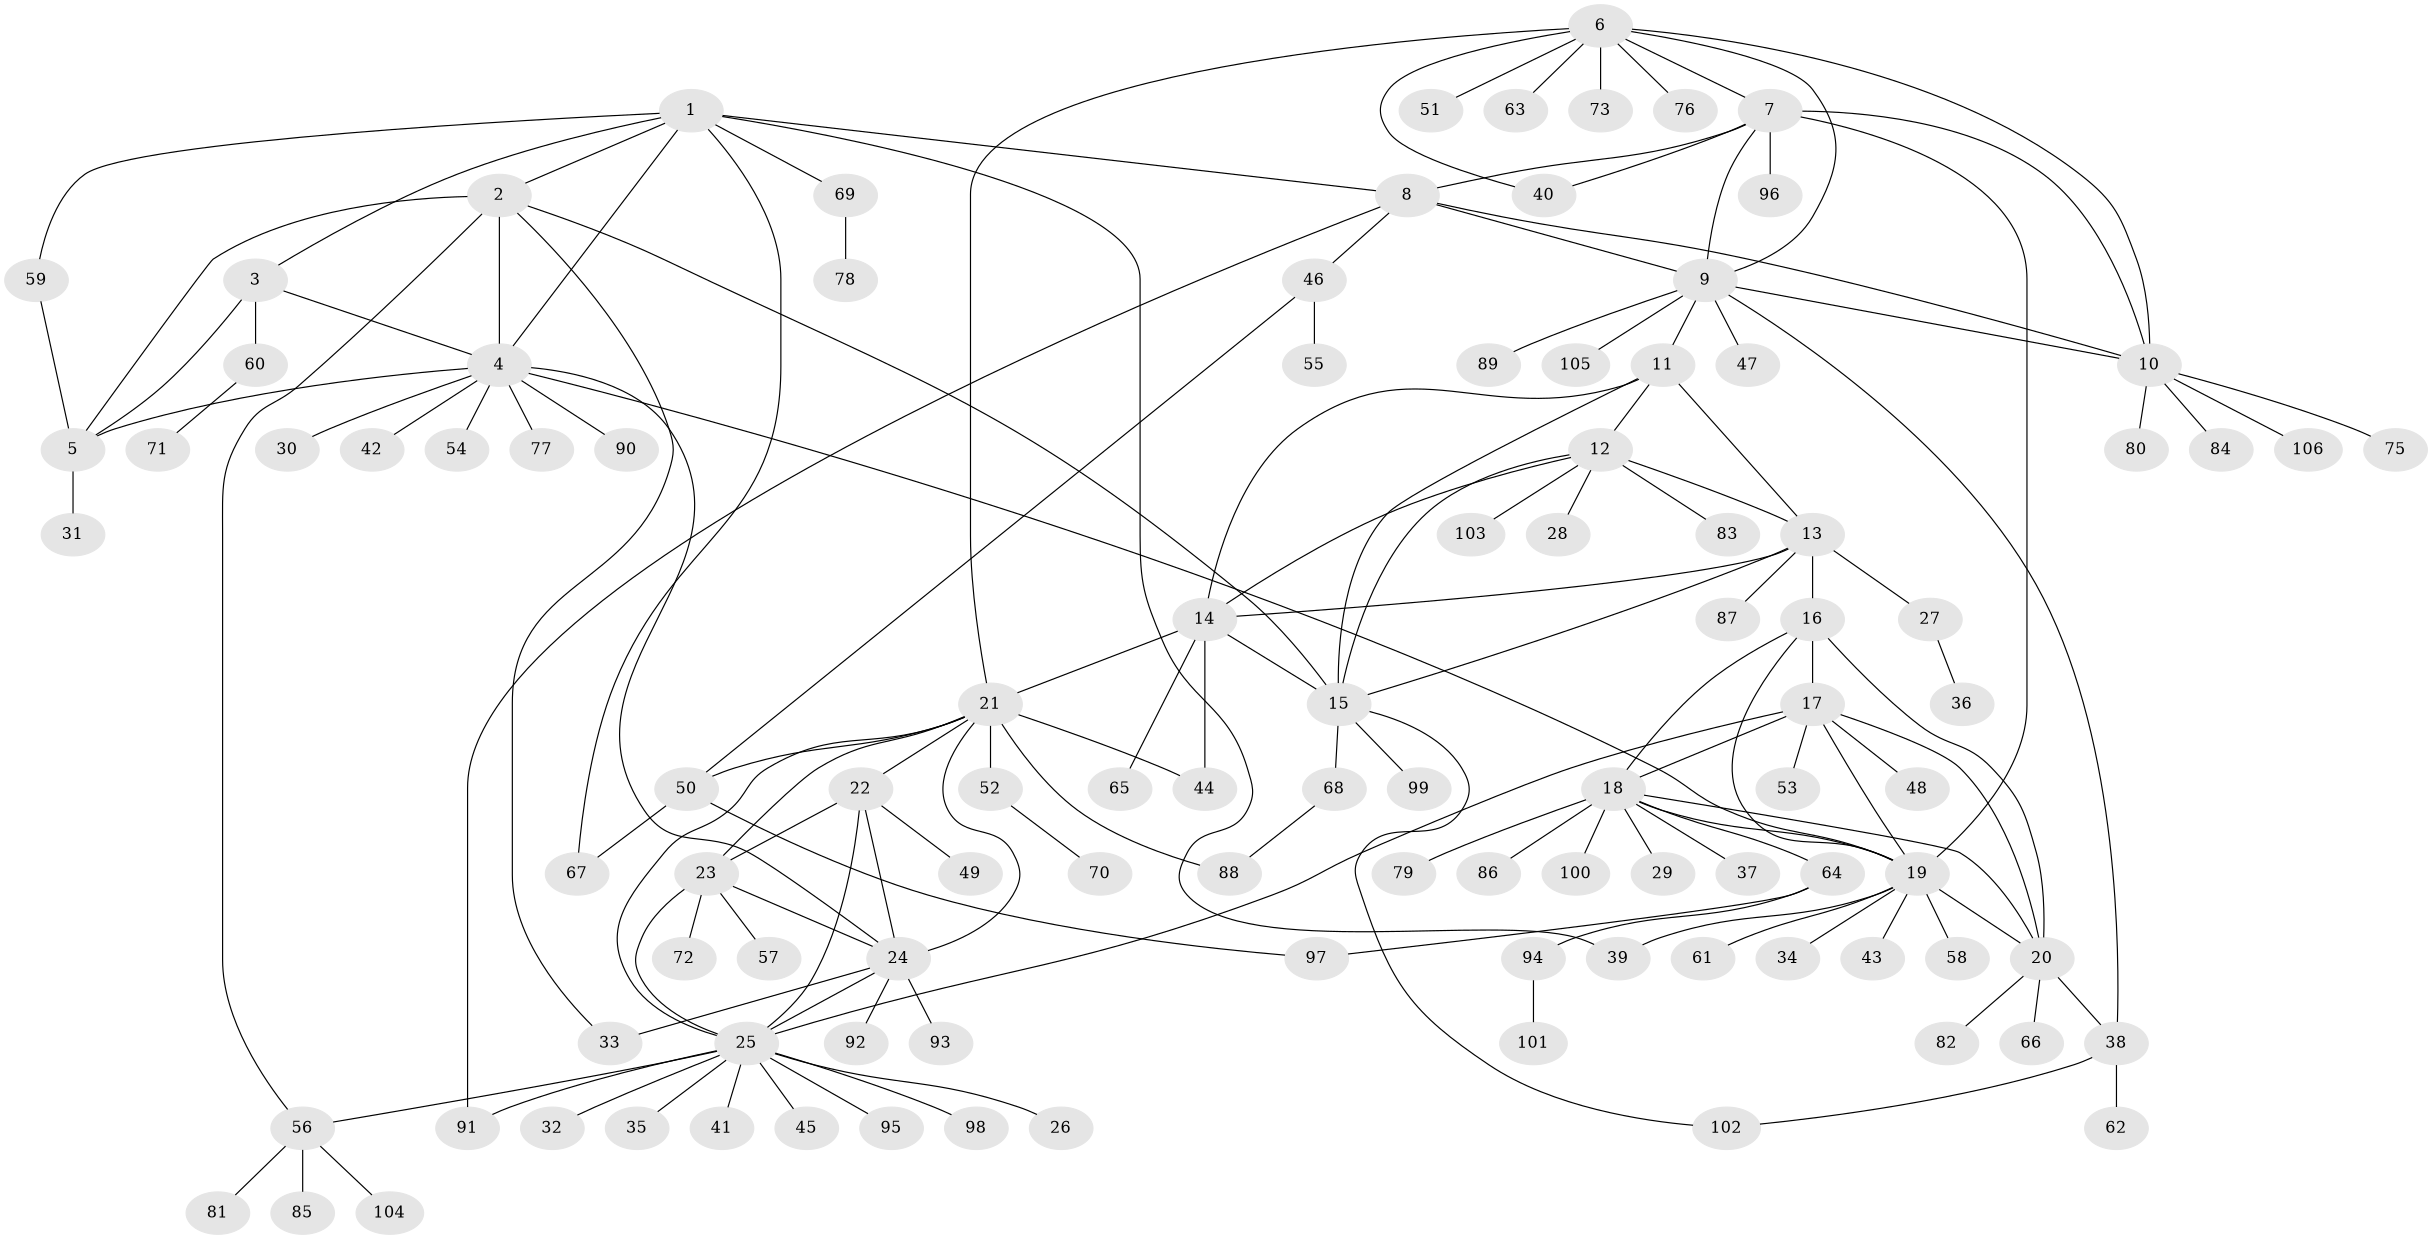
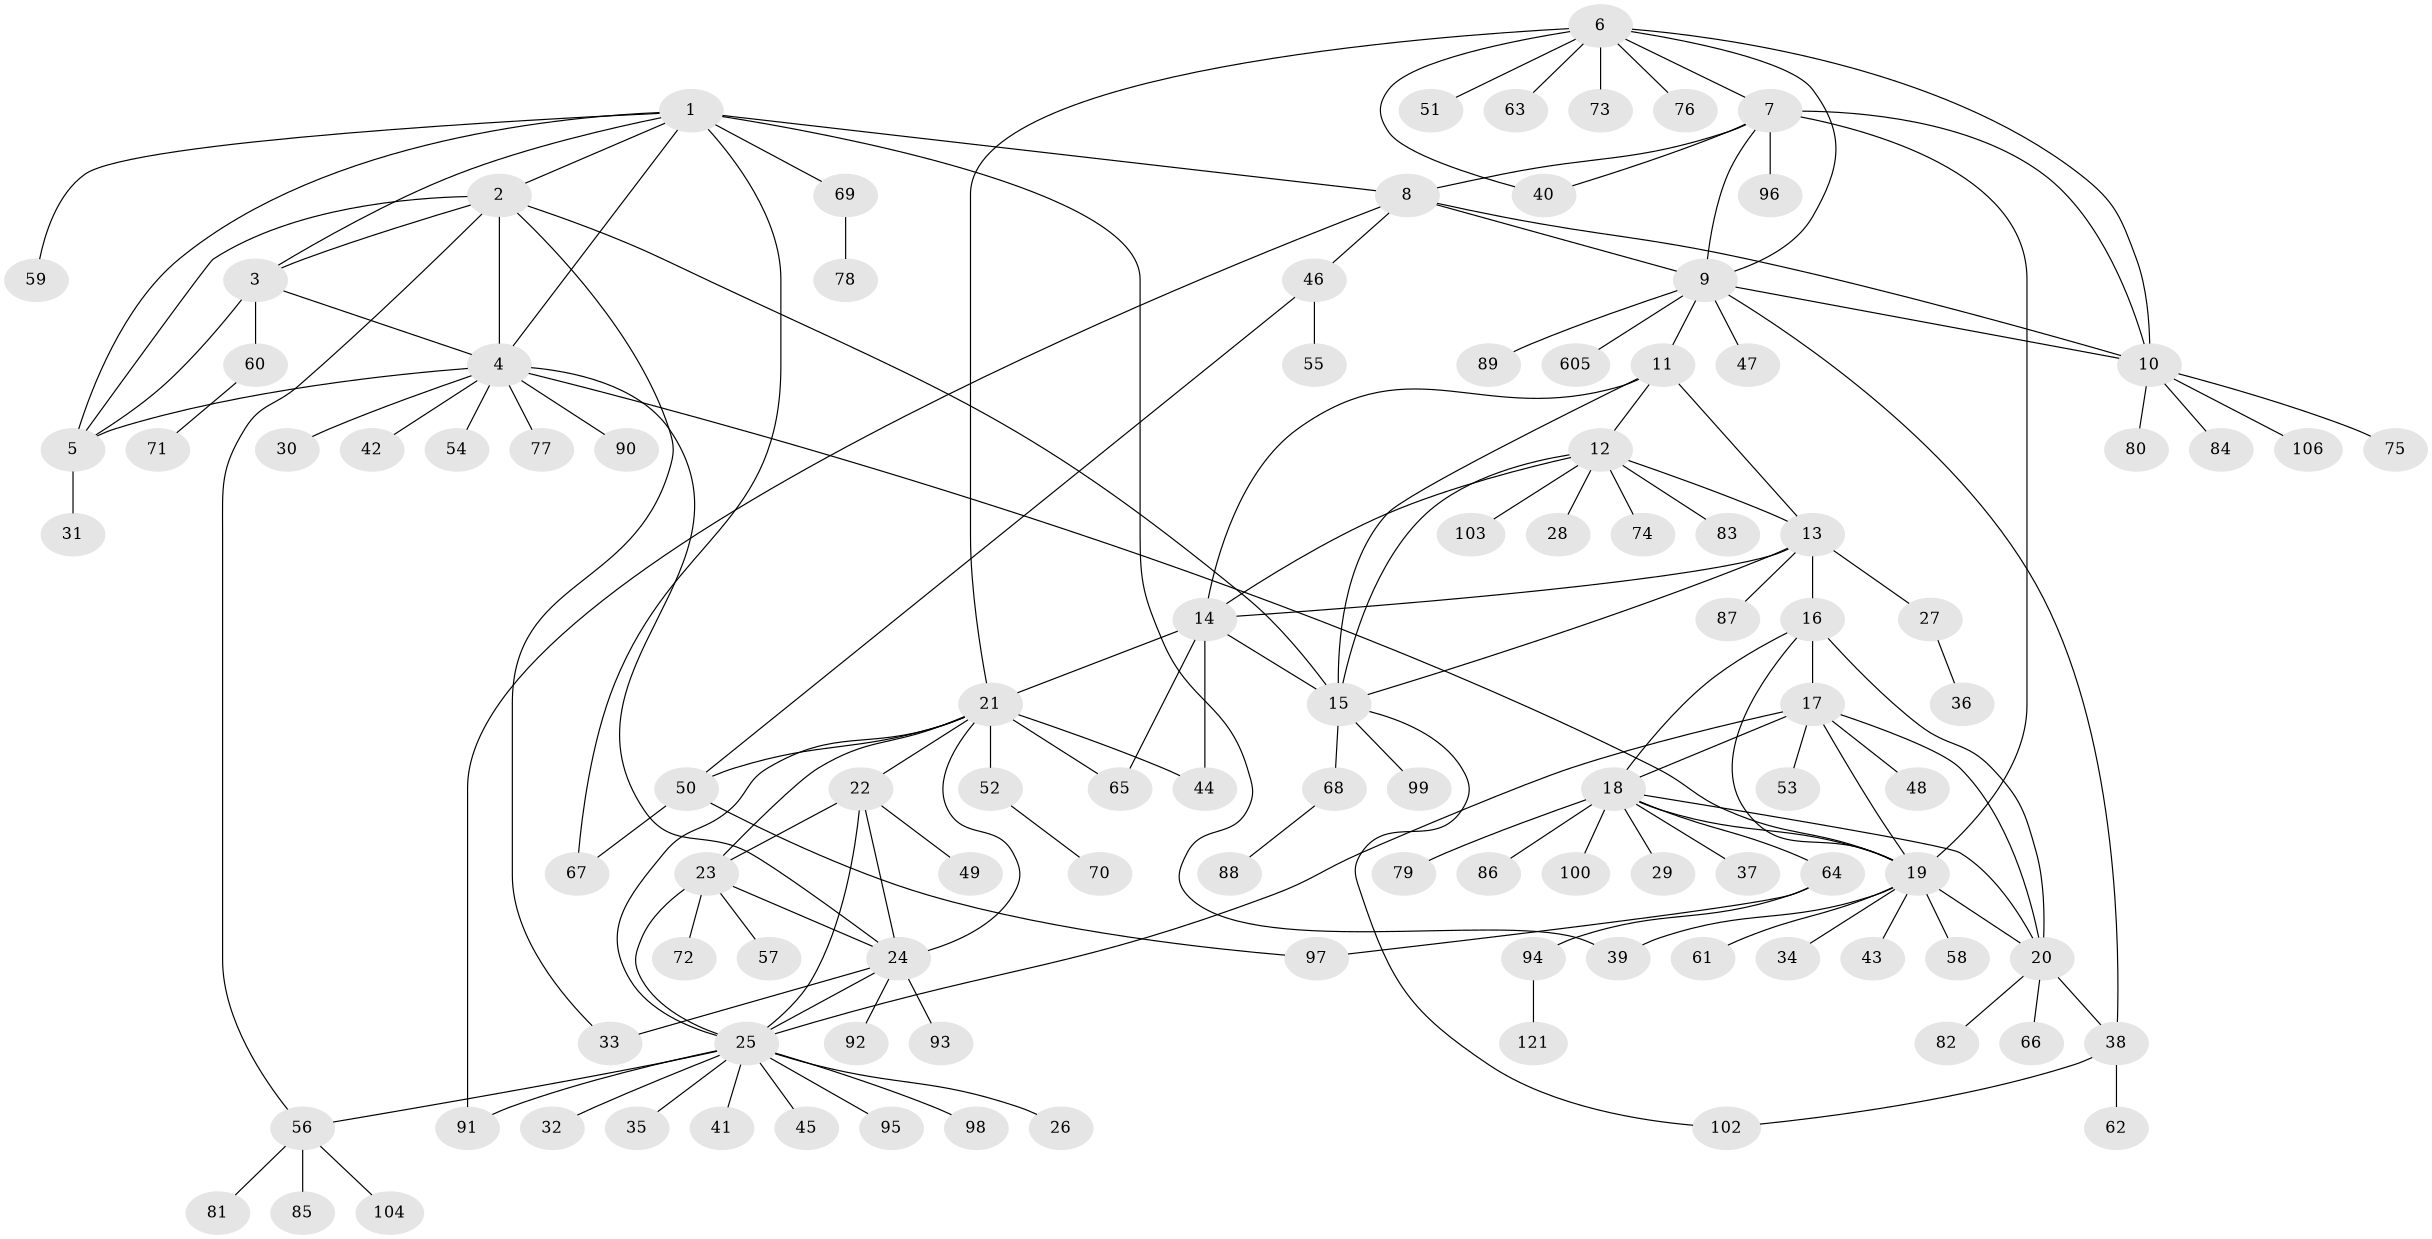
edge "2" -- "3": added
edge "59" -- "5": now "1" -- "5"
node "105": label "105" -> "605"
node "74": added
edge "21" -- "88": now "21" -- "65"
node "101": label "101" -> "121"
